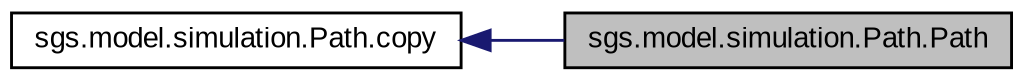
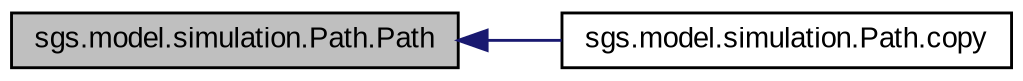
edge "sgs.model.simulation.Path.Path" -> "sgs.model.simulation.Path.copy": reversed
